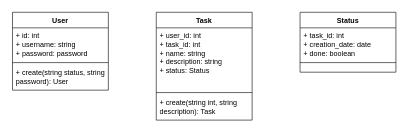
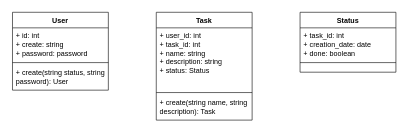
node "+ id: int + username: string + password: password": label "+ id: int + username: string + password: password" -> "+ id: int + create: string + password: password"
node "+ create(string int, string description): Task": label "+ create(string int, string description): Task" -> "+ create(string name, string description): Task"
